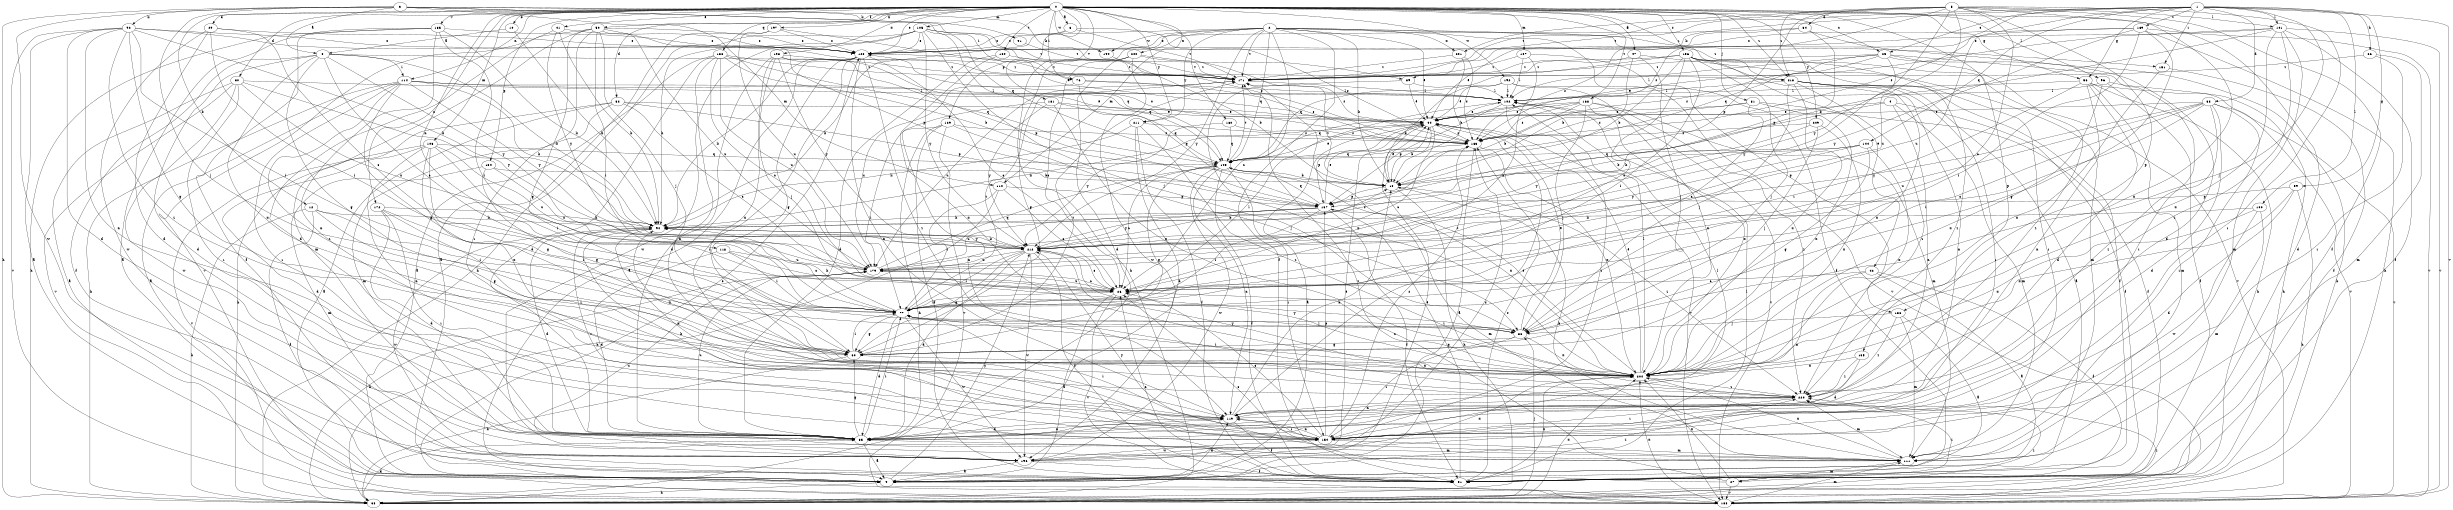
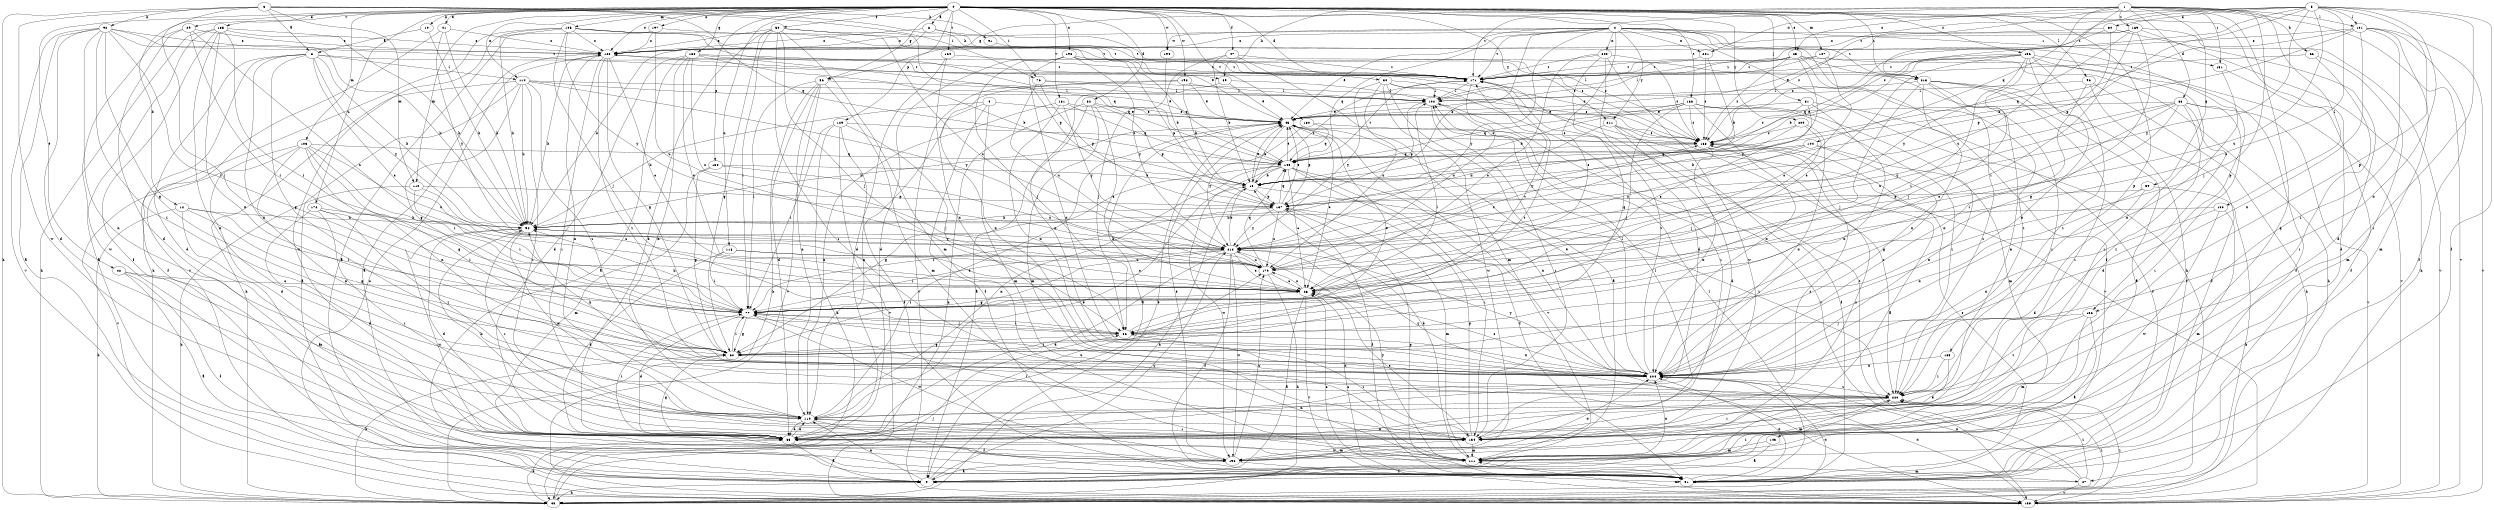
node "44": label "44" -> "45"
edge "185" -> "204": added, label "x"
node "143": added
